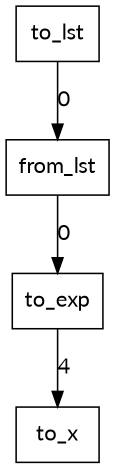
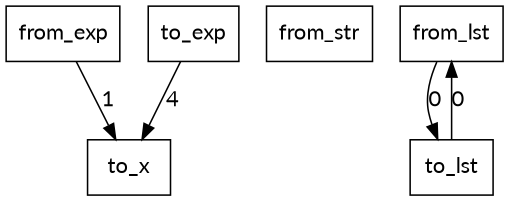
node "from_exp": added
node "from_str": added
edge "from_lst" -> "to_exp": now "from_lst" -> "to_lst"
